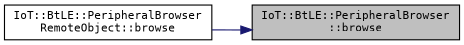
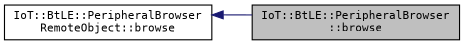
edge "IoT::BtLE::PeripheralBrowser RemoteObject::browse" -> "IoT::BtLE::PeripheralBrowser ::browse": reversed
